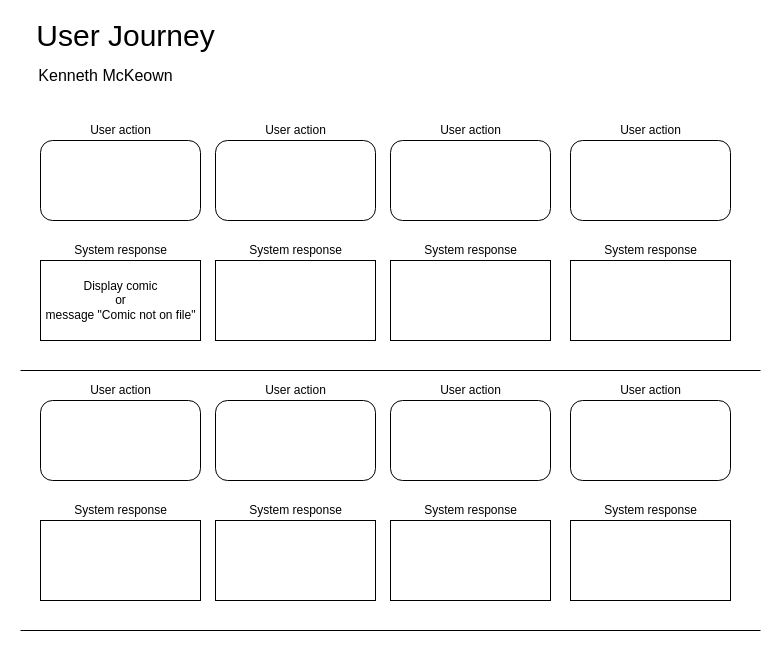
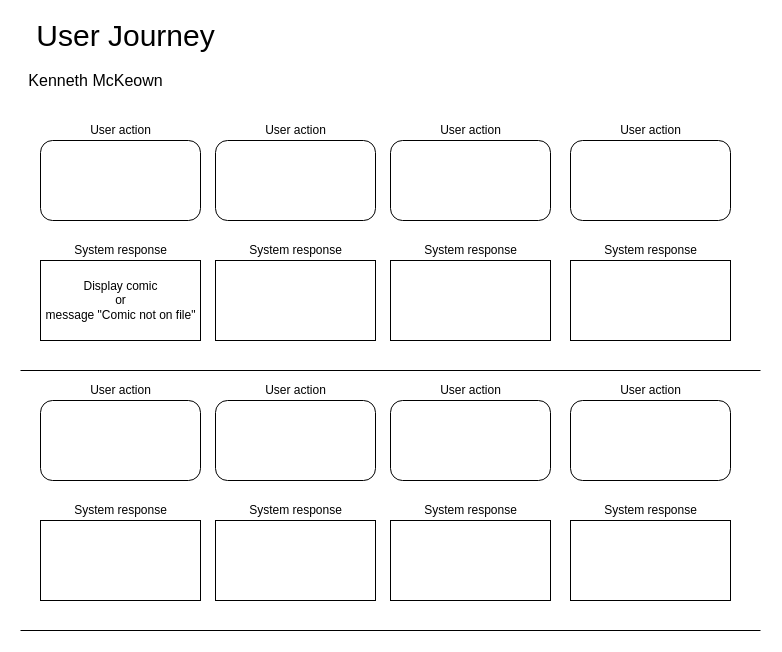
node "Kenneth McKeown": moved (106, 76) -> (96, 81)
